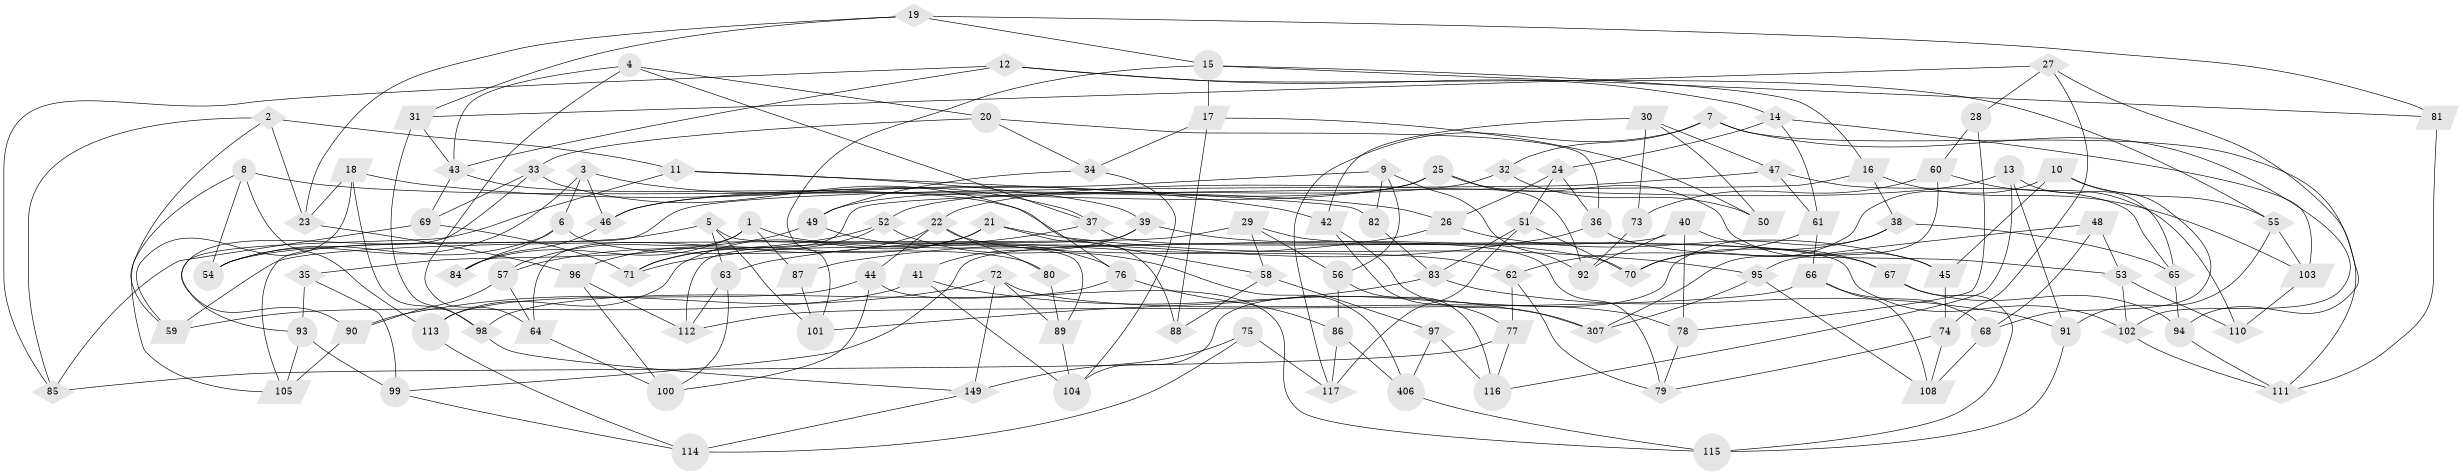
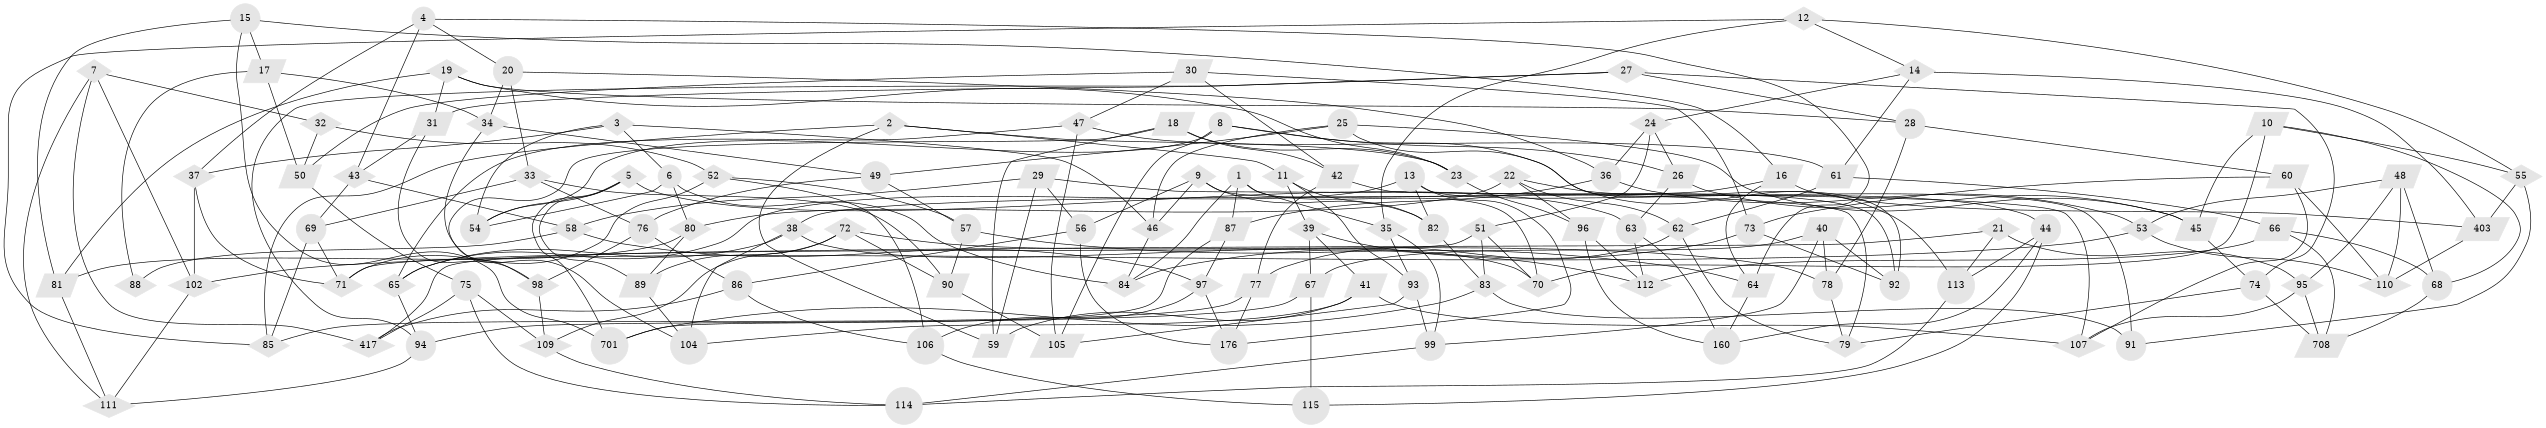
edge "19" -- "15": now "19" -- "28"
edge "12" -- "43": now "12" -- "35"
edge "13" -- "22": now "13" -- "82"
edge "48" -- "110": added
edge "50" -- "75": added
edge "73" -- "84": added
edge "80" -- "81": added
edge "87" -- "97": added
edge "21" -- "88": removed
node "103": label "103" -> "403"
node "101": label "101" -> "701"
node "307": label "307" -> "107"
node "100": label "100" -> "160"
node "149": label "149" -> "109"
node "117": label "117" -> "417"
node "406": label "406" -> "106"
node "116": label "116" -> "176"
node "108": label "108" -> "708"
edge "91" -- "115": removed
